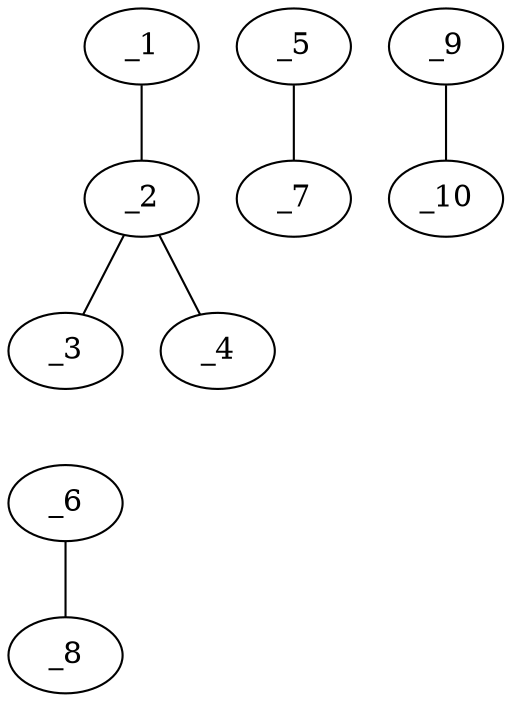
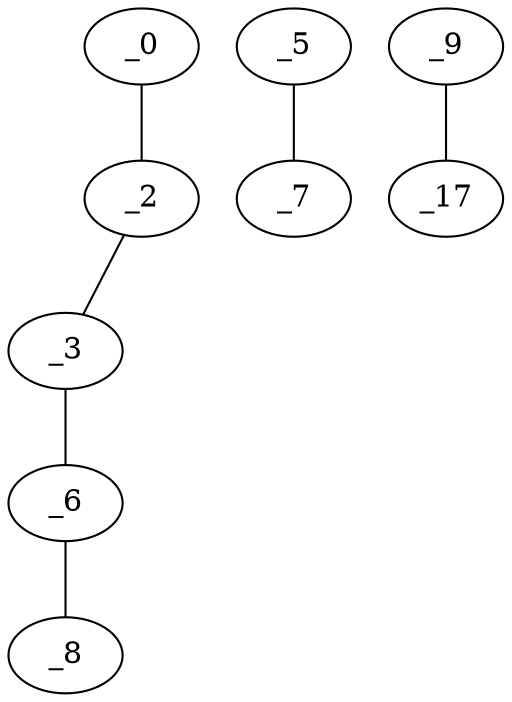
node "_1": label "_1" -> "_0"
node "_10": label "_10" -> "_17"
node "_4": removed
edge "_3" -- "_6": added
